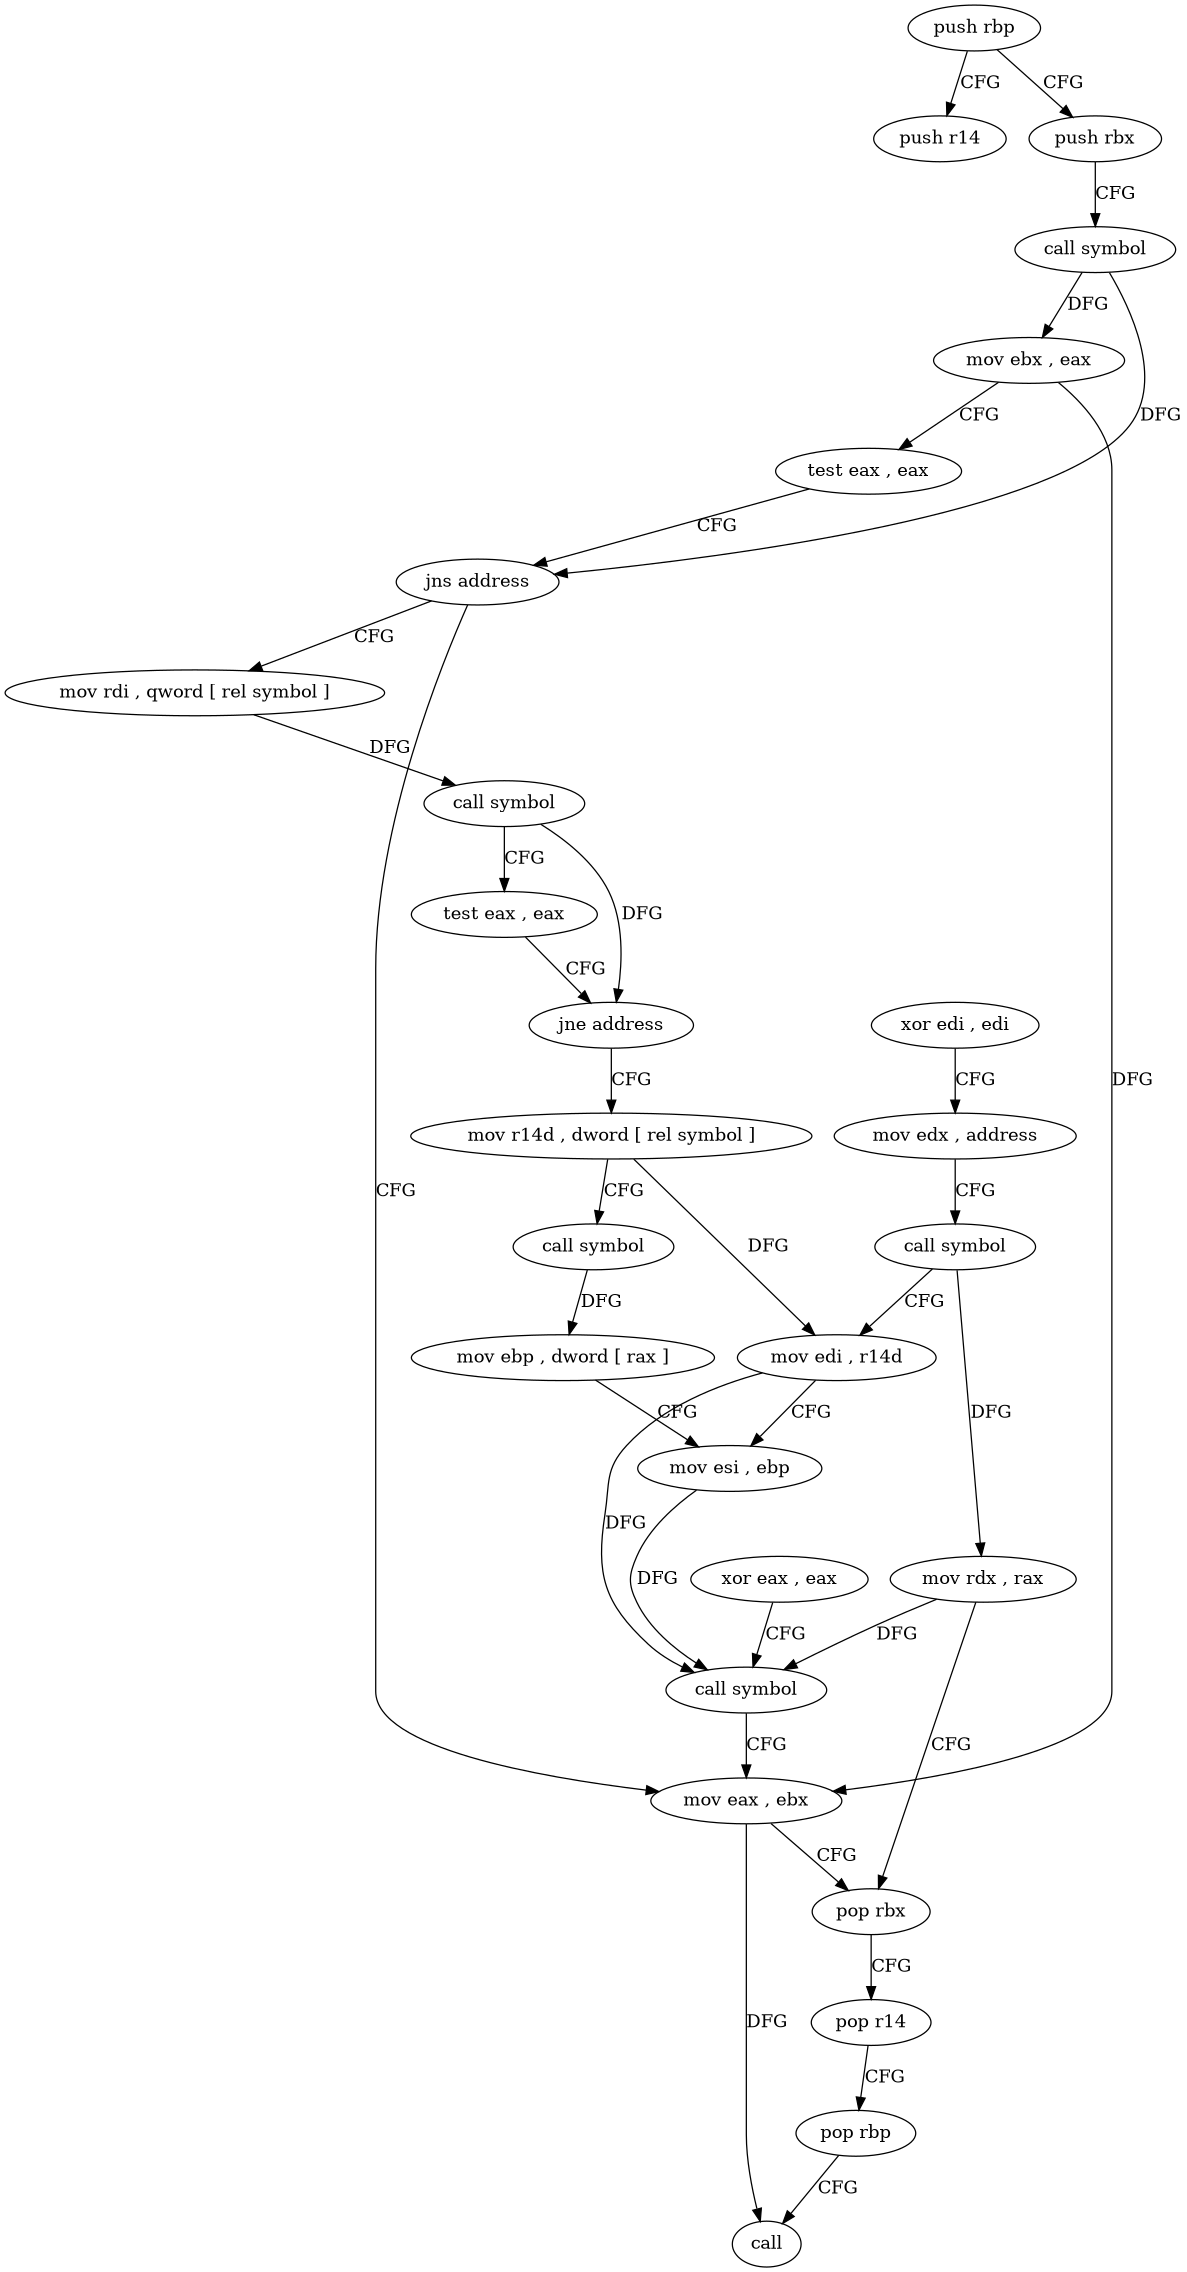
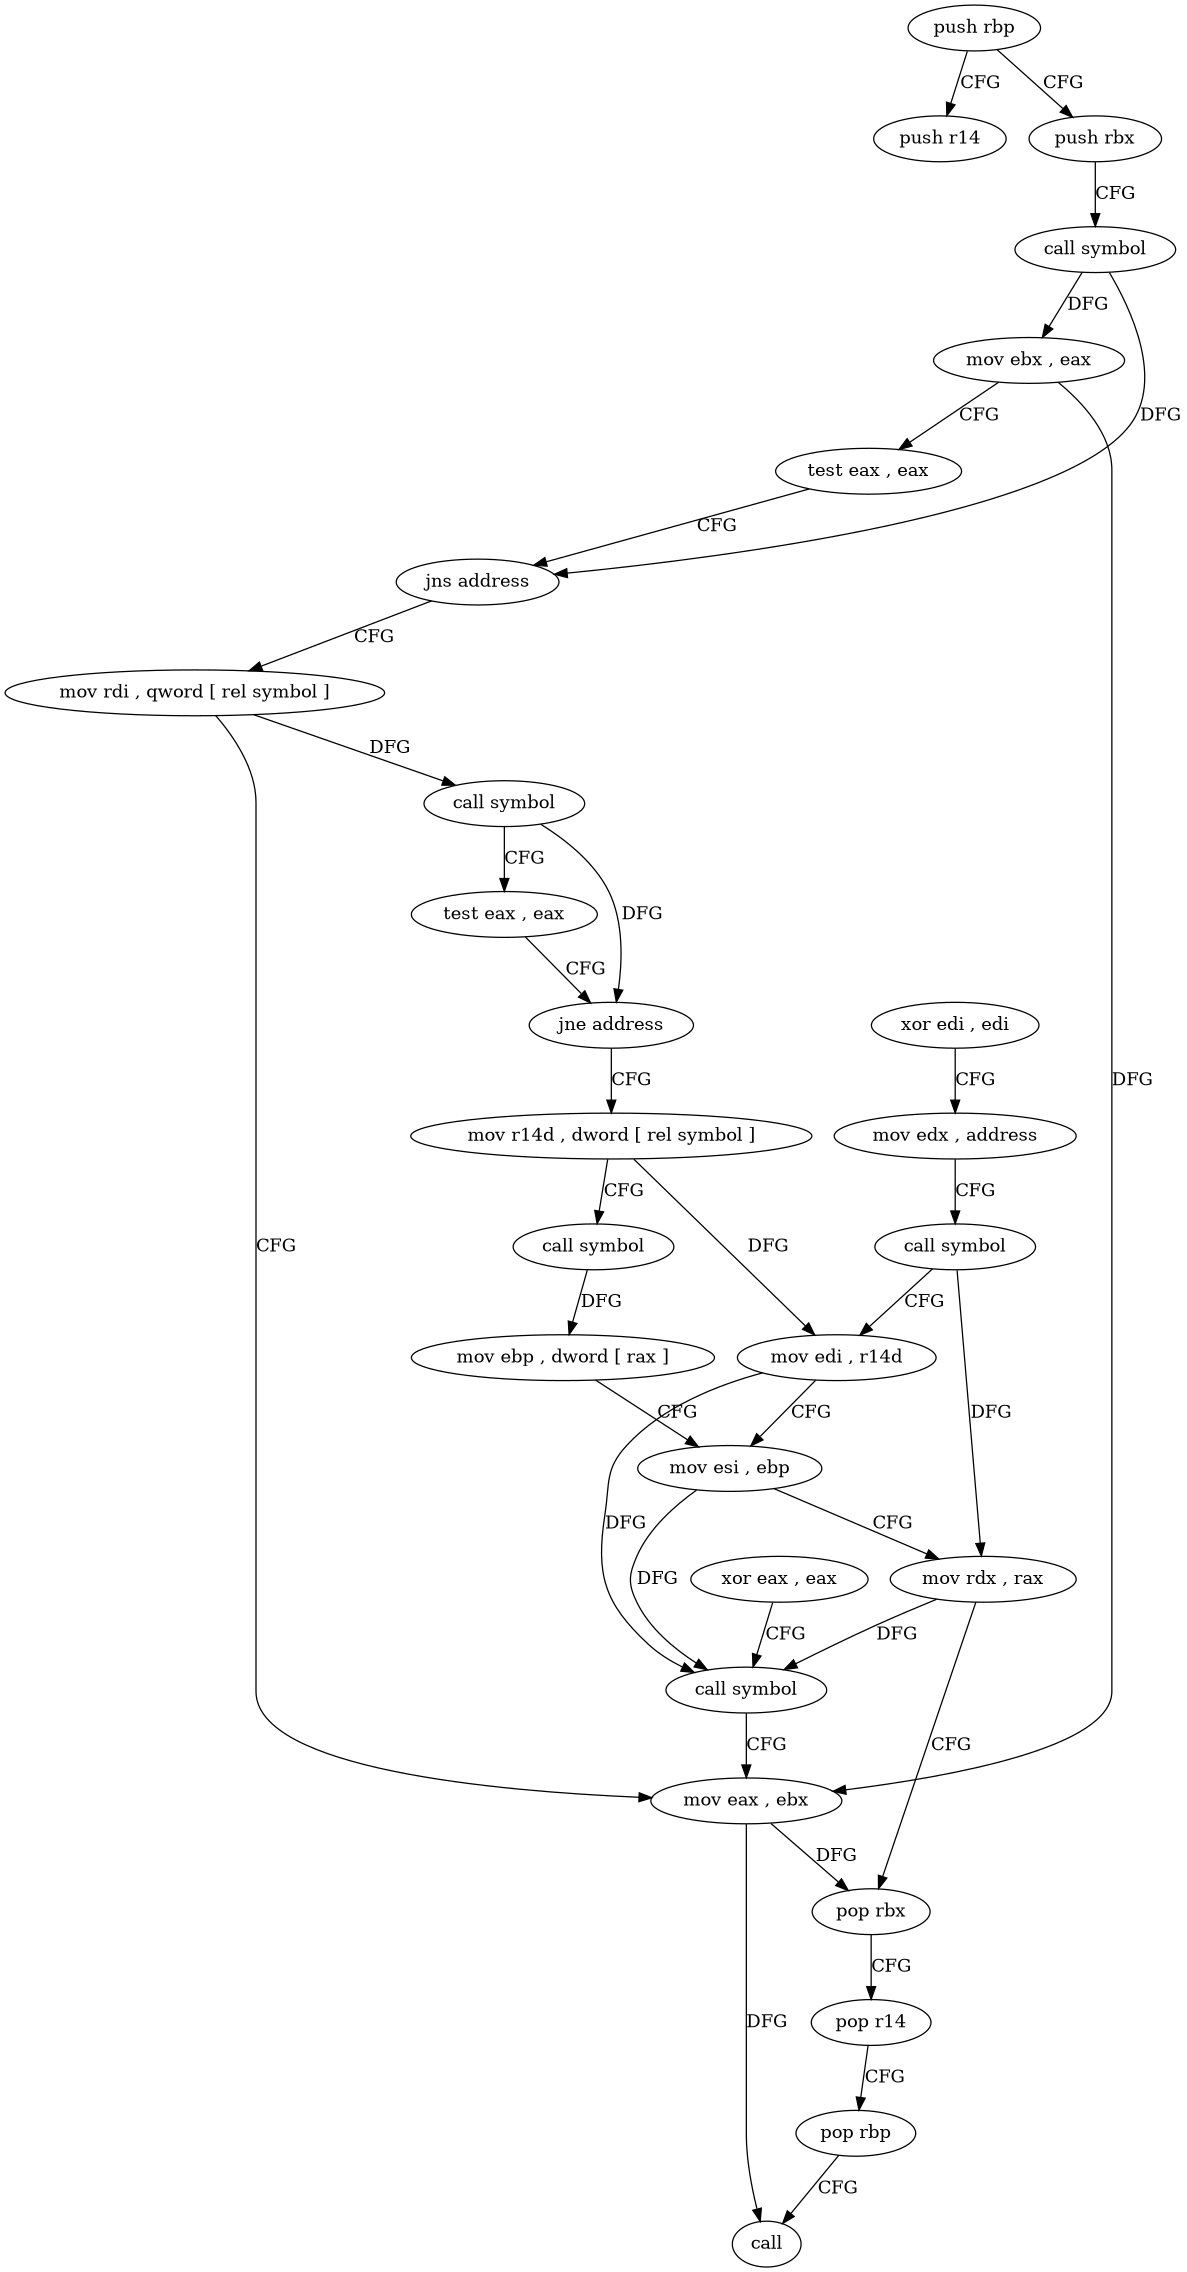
edge "jns address" -> "mov eax , ebx": now "mov rdi , qword [ rel symbol ]" -> "mov eax , ebx"
edge "mov esi , ebp" -> "mov rdx , rax": added, label "CFG"
edge "mov eax , ebx" -> "pop rbx": label "CFG" -> "DFG"
